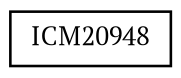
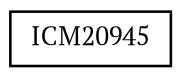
node "ICM20948": label "ICM20948" -> "ICM20945"
